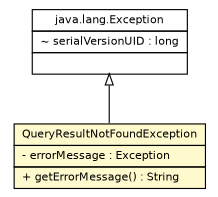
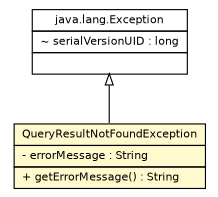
node "QueryResultNotFoundException": text "- errorMessage : Exception" -> "- errorMessage : String"
